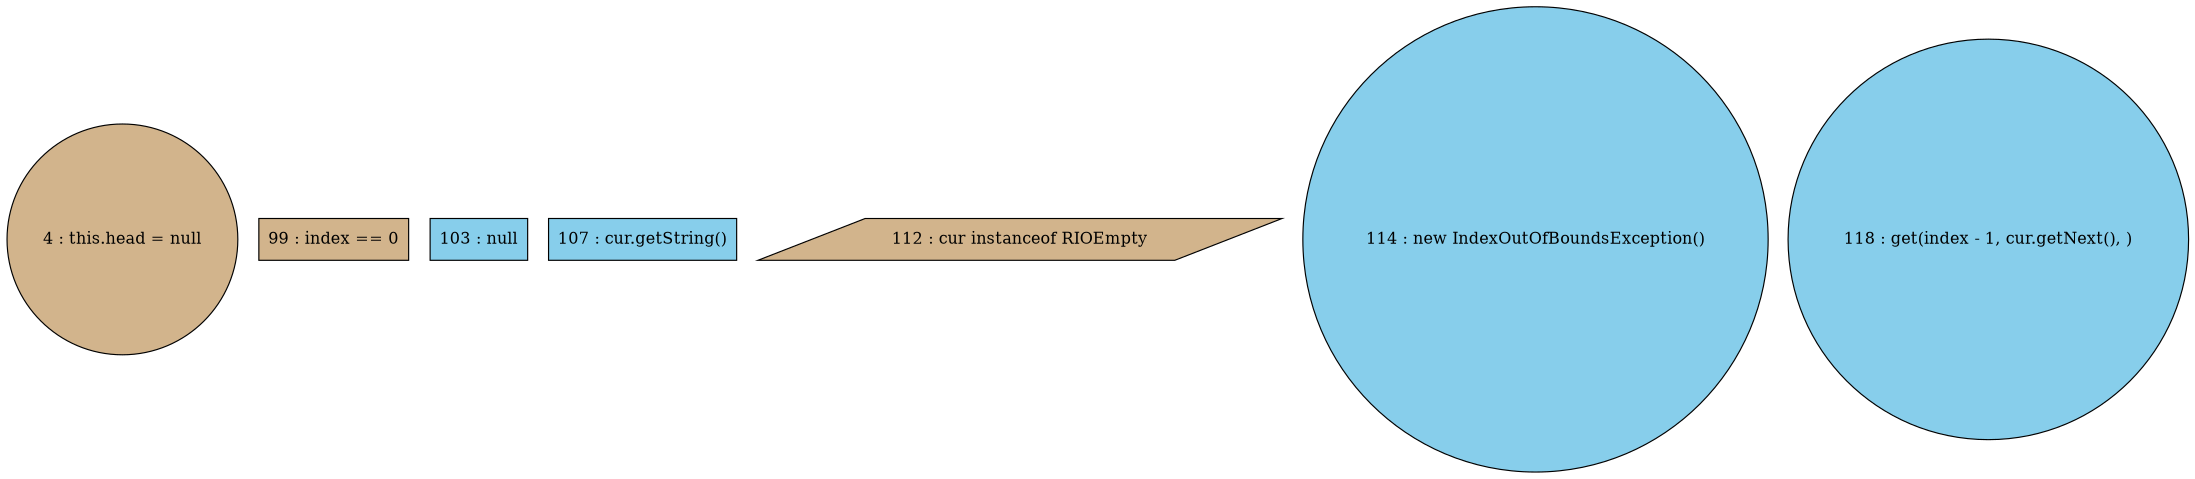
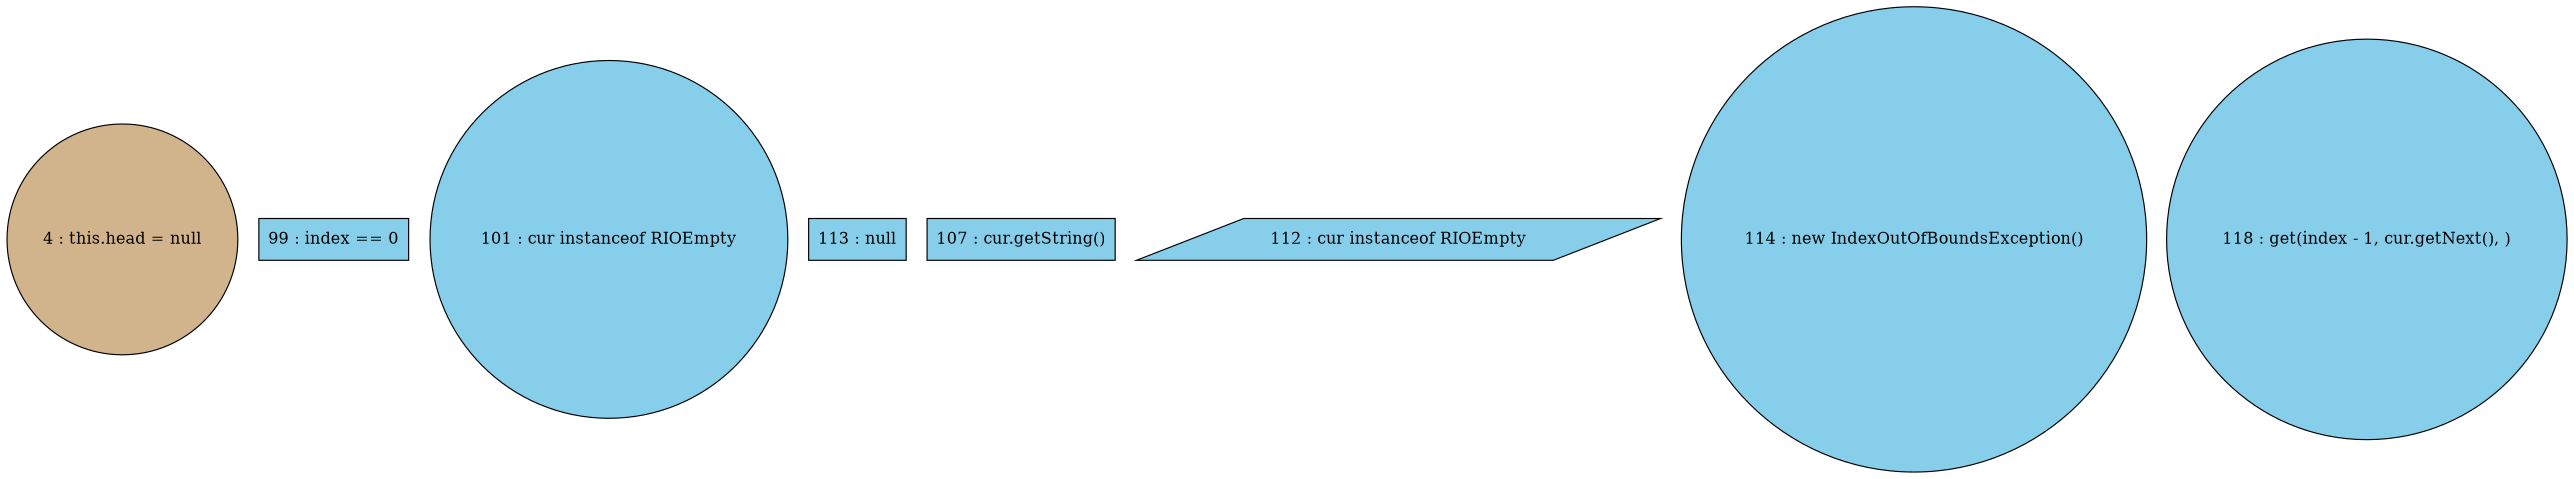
node "99 : index == 0": fillcolor tan -> skyblue
node "103 : null": label "103 : null" -> "113 : null"
node "101 : cur instanceof RIOEmpty": added
node "112 : cur instanceof RIOEmpty": fillcolor tan -> skyblue
